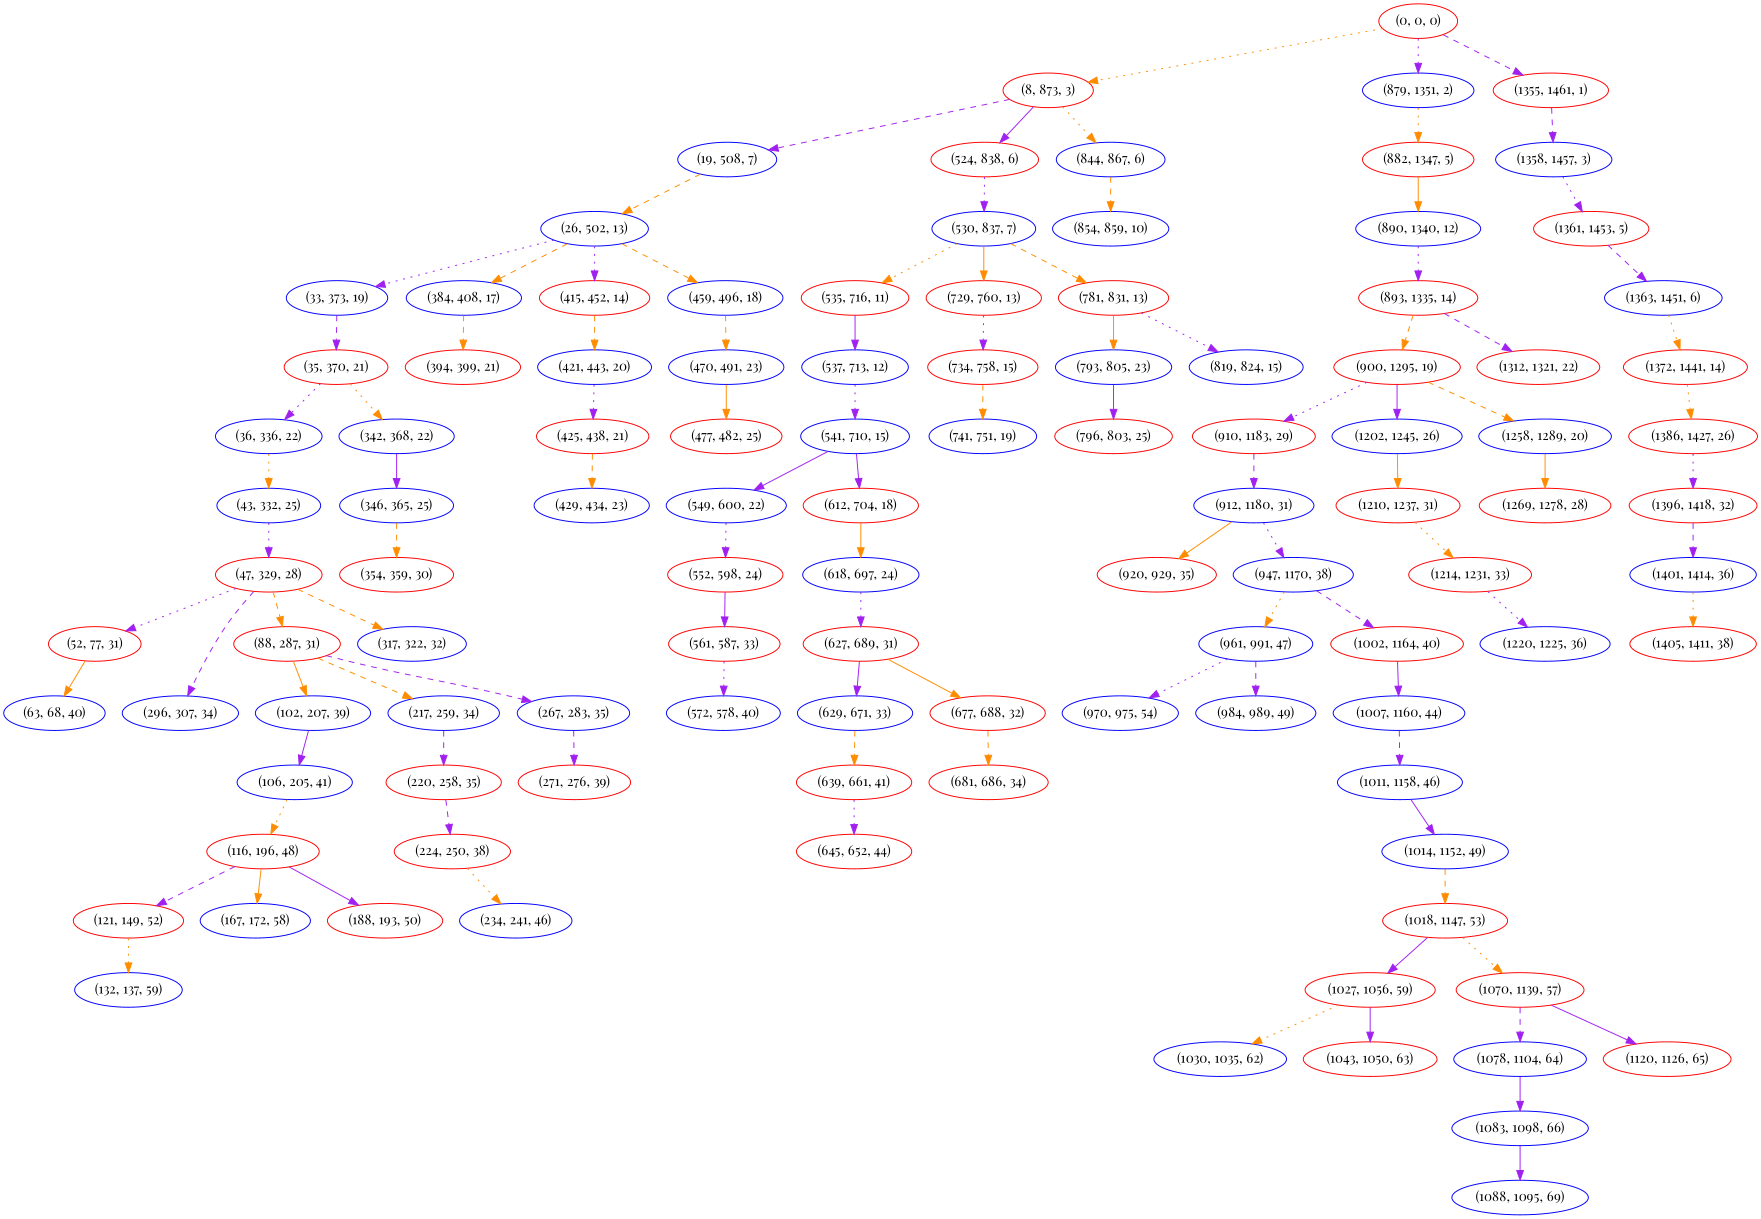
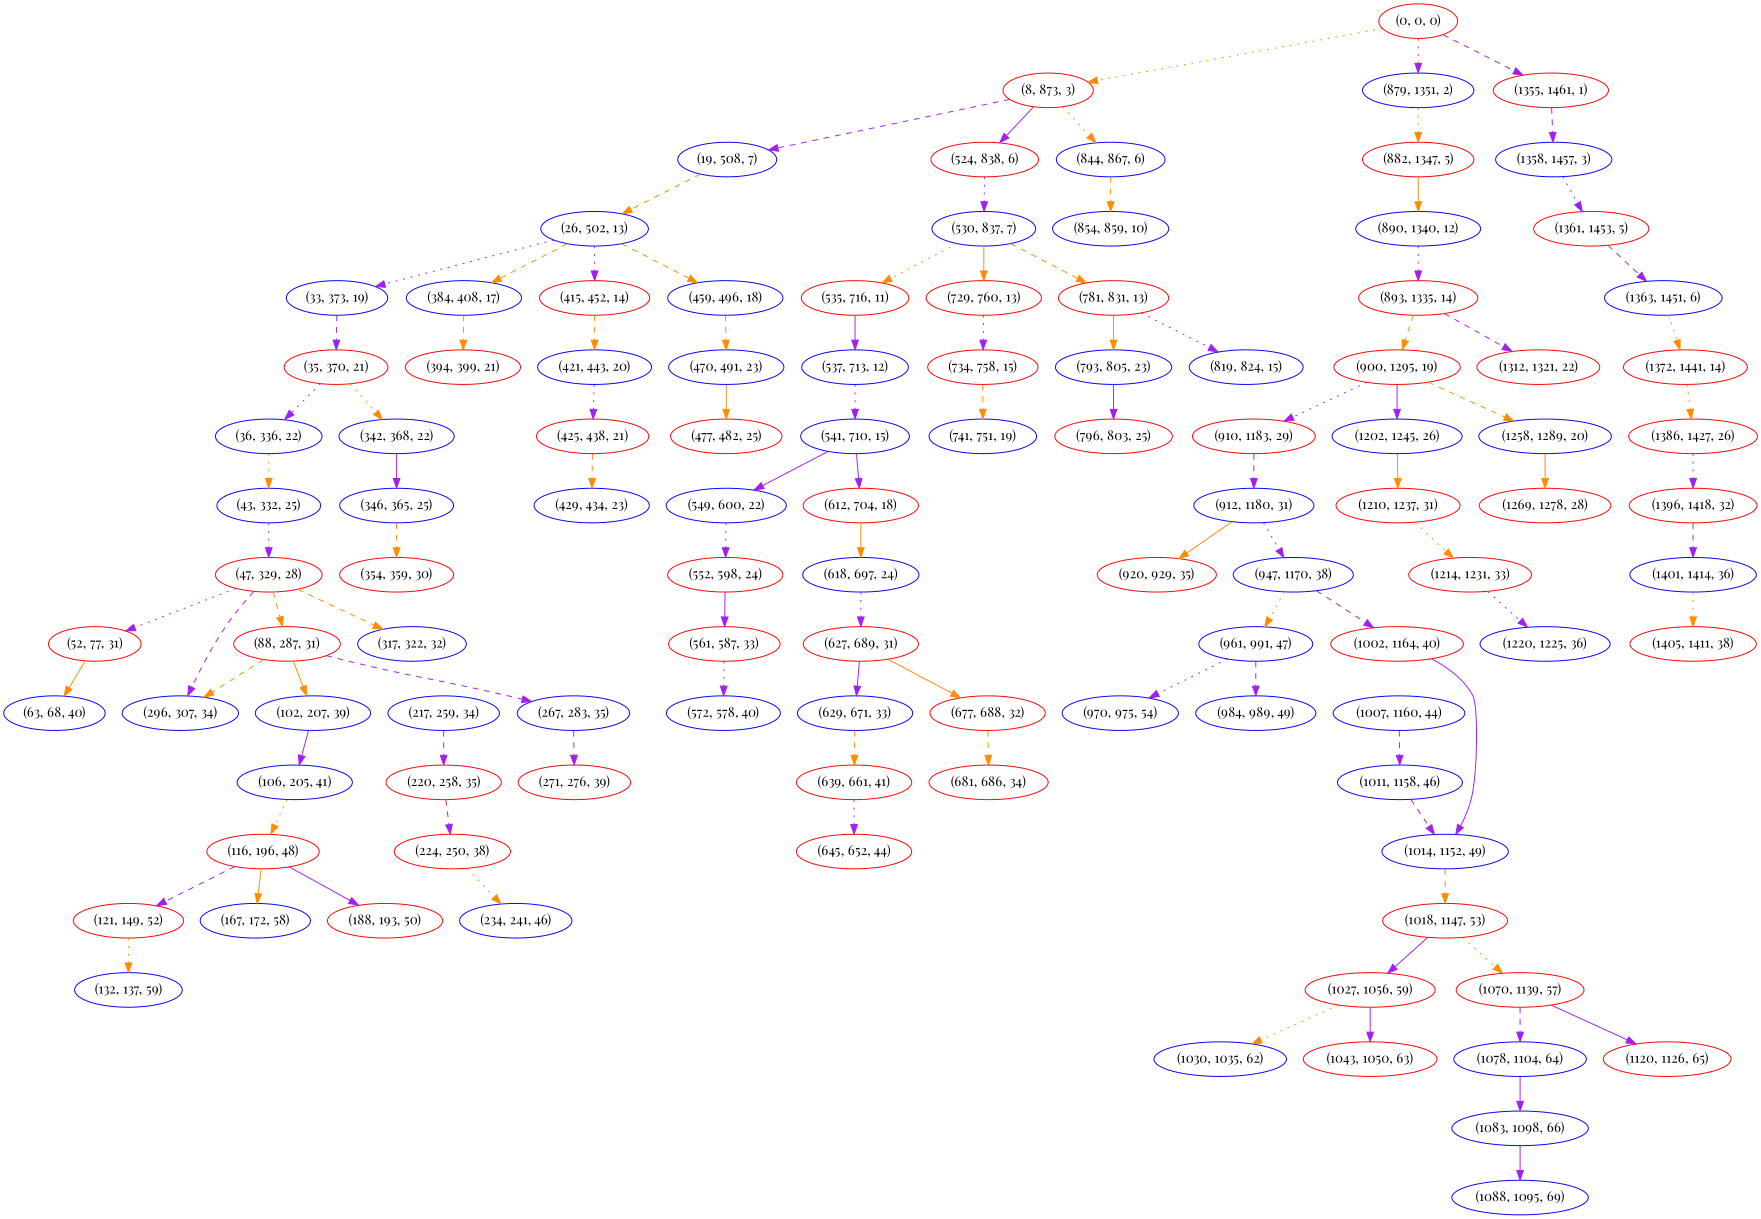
edge "(1002, 1164, 40)" -> "(1007, 1160, 44)": now "(1002, 1164, 40)" -> "(1014, 1152, 49)"
edge "(88, 287, 31)" -> "(217, 259, 34)": now "(88, 287, 31)" -> "(296, 307, 34)"
edge "(1011, 1158, 46)" -> "(1014, 1152, 49)": style solid -> dashed
